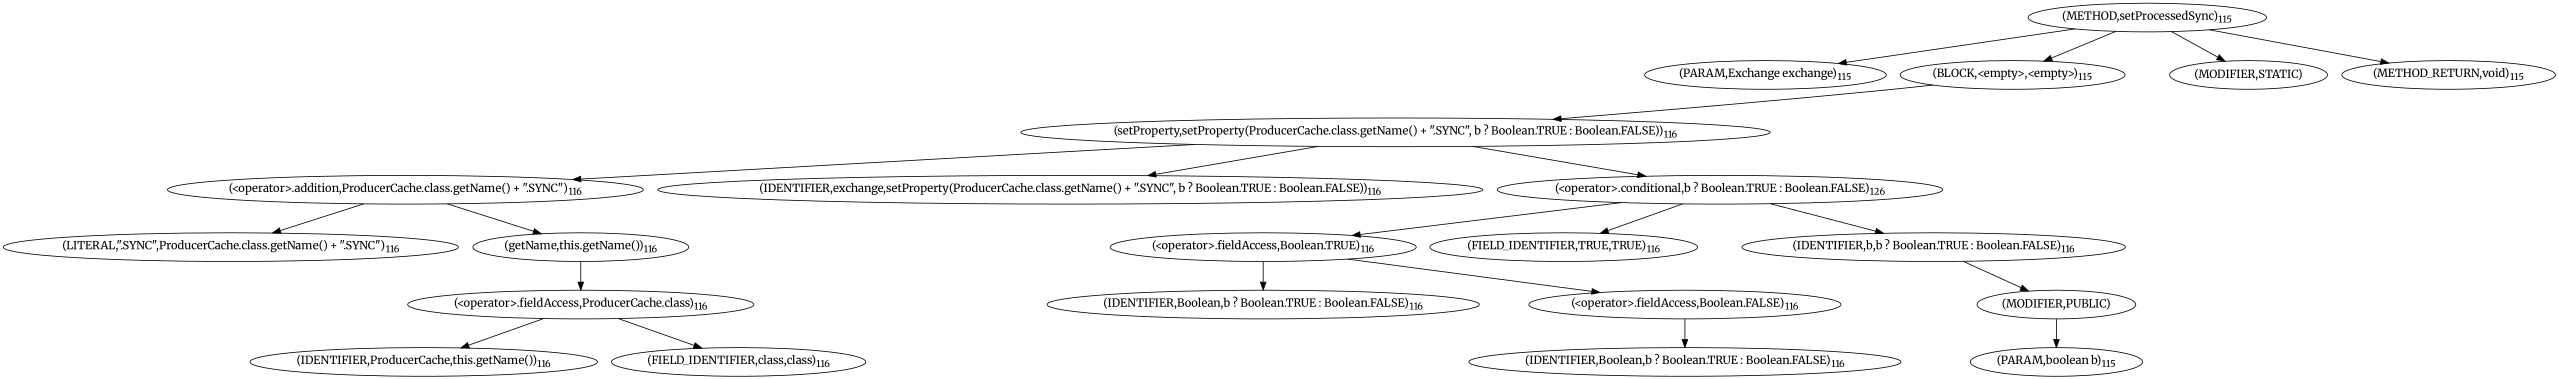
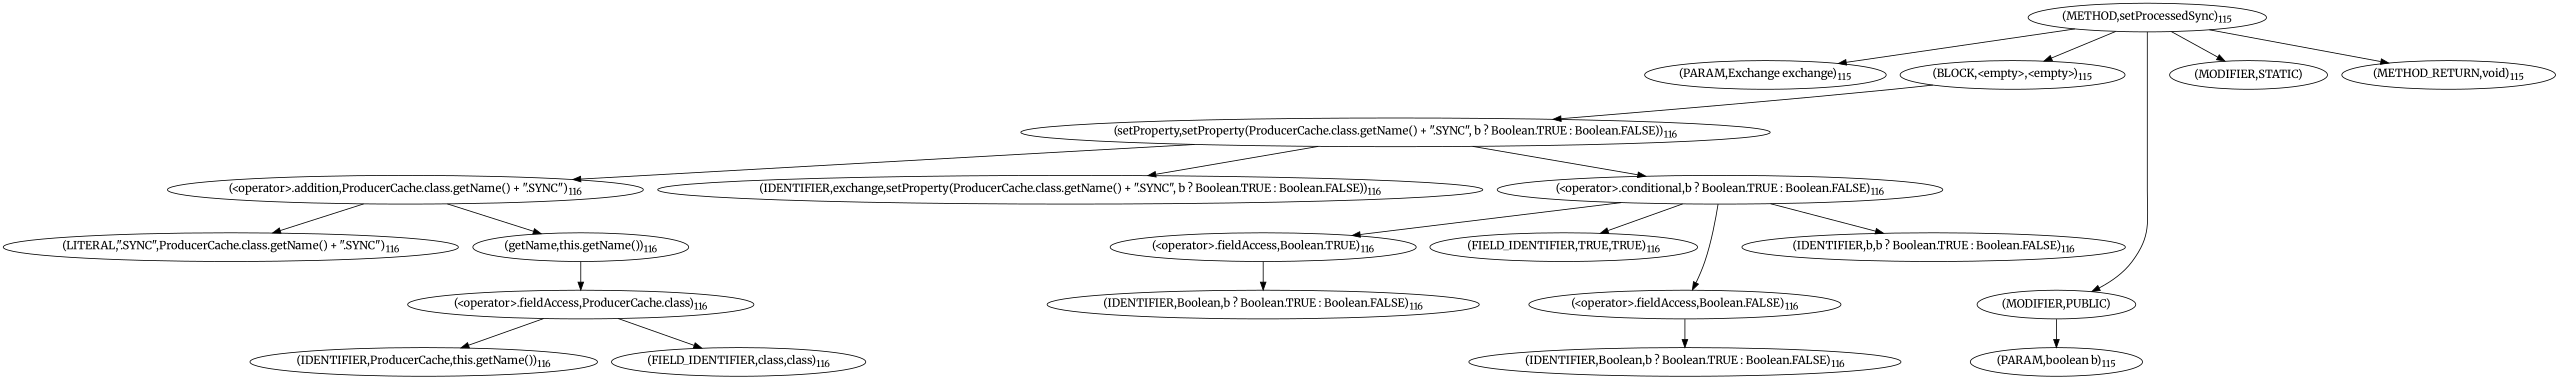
node "(<operator>.conditional,b ? Boolean.TRUE : Boolean.FALSE)": text "126" -> "116"
edge "(<operator>.fieldAccess,Boolean.TRUE)" -> "(<operator>.fieldAccess,Boolean.FALSE)": now "(<operator>.conditional,b ? Boolean.TRUE : Boolean.FALSE)" -> "(<operator>.fieldAccess,Boolean.FALSE)"
edge "(IDENTIFIER,b,b ? Boolean.TRUE : Boolean.FALSE)" -> "(MODIFIER,PUBLIC)": now "(METHOD,setProcessedSync)" -> "(MODIFIER,PUBLIC)"
